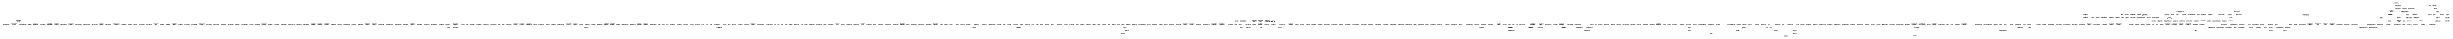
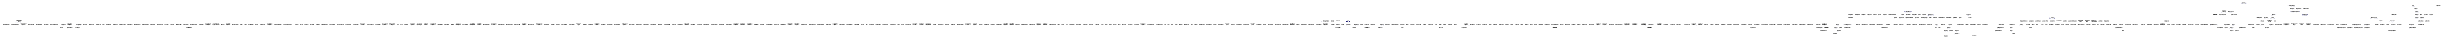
node "configuration_1572.cpp": removed
node "merge_range.cpp": label "merge_range.cpp" -> "merge_impl.cpp"
